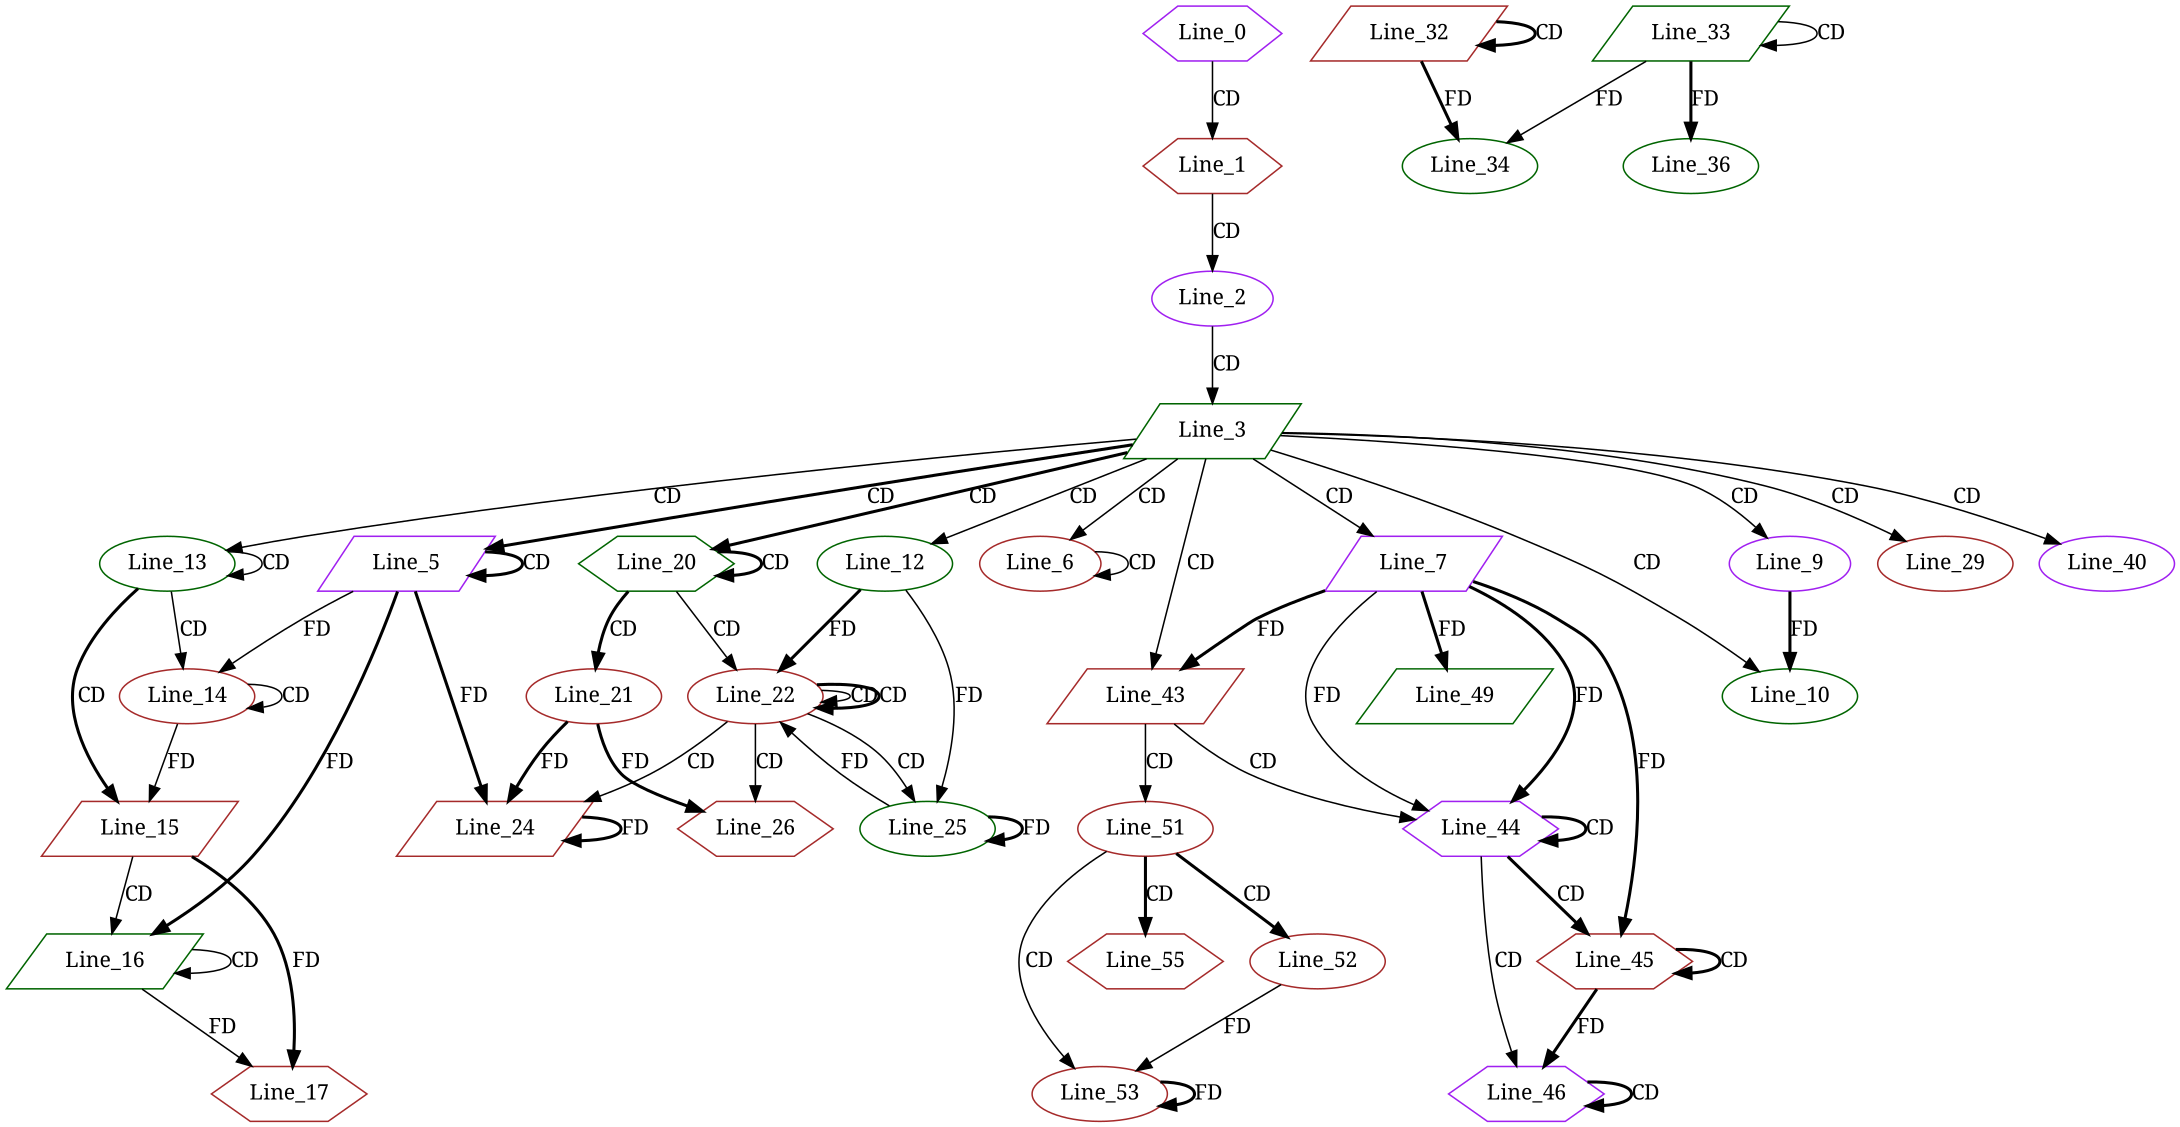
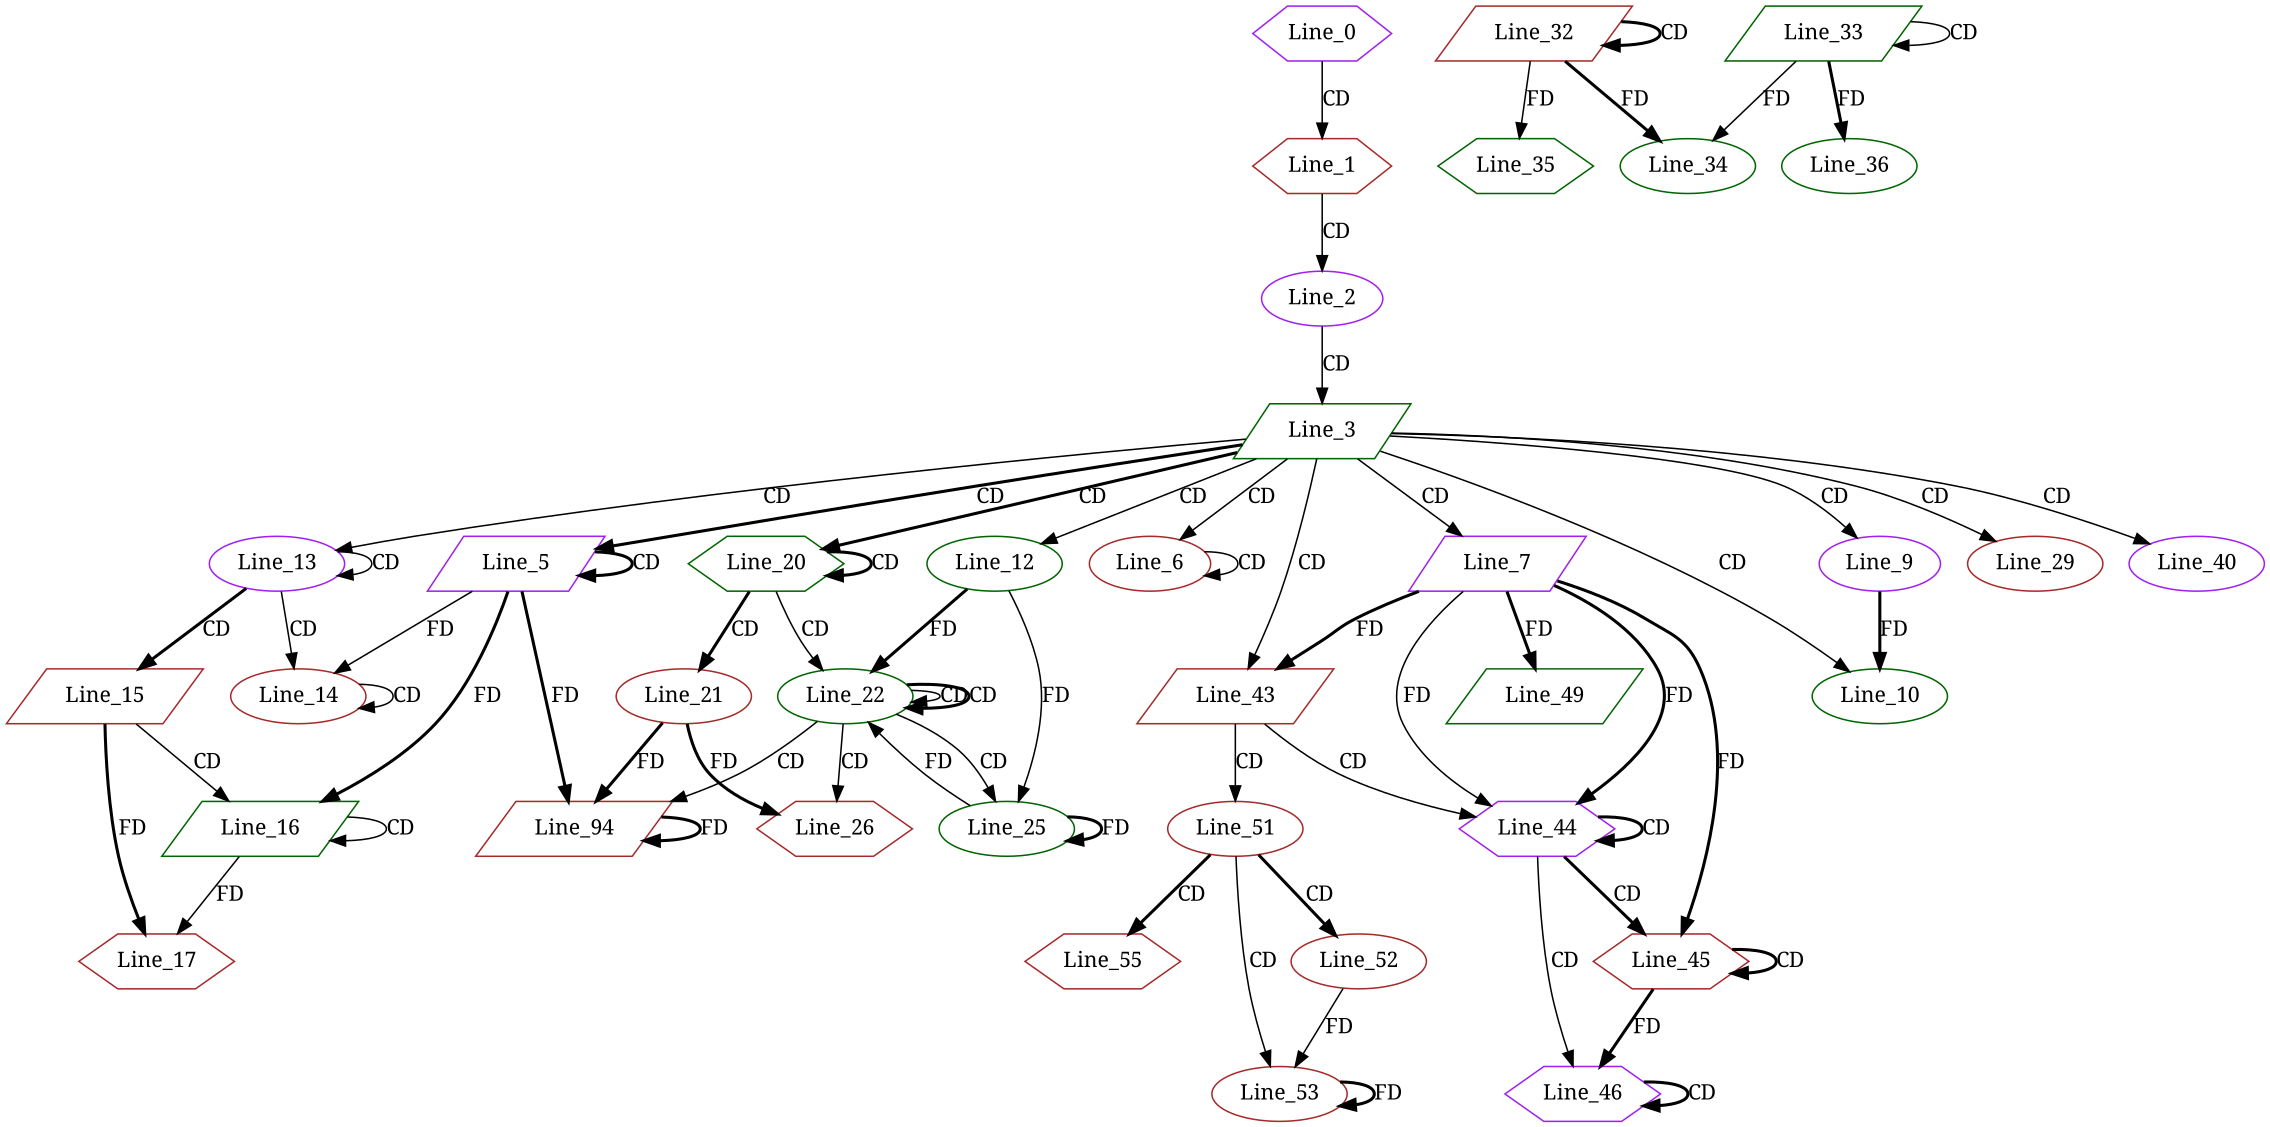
node "Line_35": added
node "Line_13": color darkgreen -> purple
node "Line_22": color brown -> darkgreen
edge "Line_14" -> "Line_15": removed, label "FD"
node "Line_24": label "Line_24" -> "Line_94"
